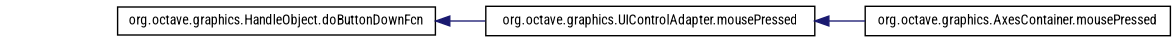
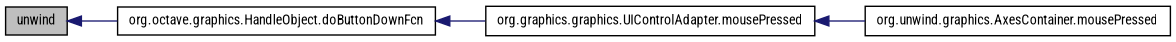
node "unwind": added
node "org.octave.graphics.UIControlAdapter.mousePressed": label "org.octave.graphics.UIControlAdapter.mousePressed" -> "org.graphics.graphics.UIControlAdapter.mousePressed"
node "org.octave.graphics.AxesContainer.mousePressed": label "org.octave.graphics.AxesContainer.mousePressed" -> "org.unwind.graphics.AxesContainer.mousePressed"
